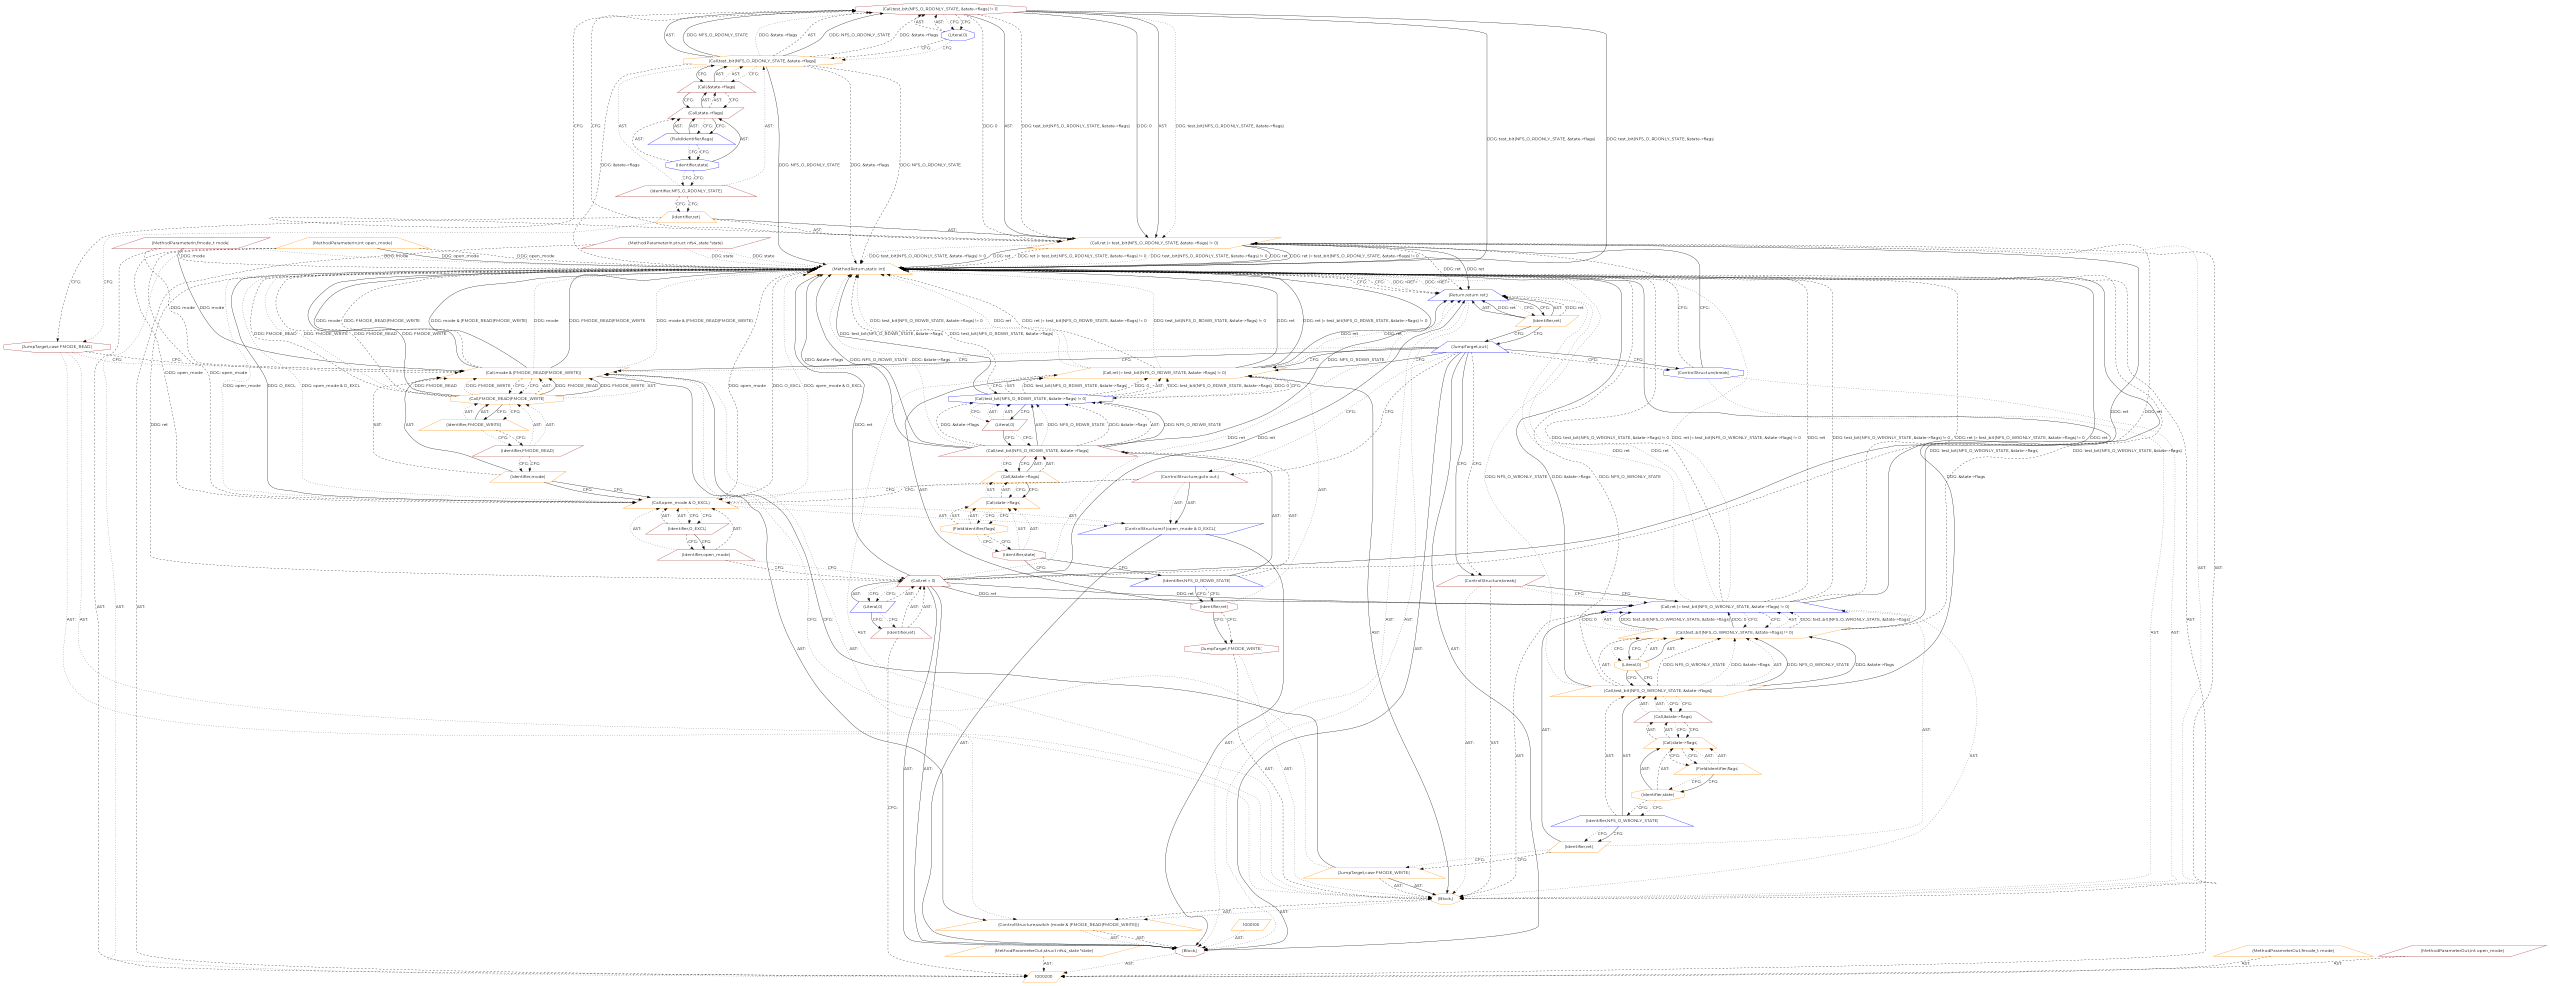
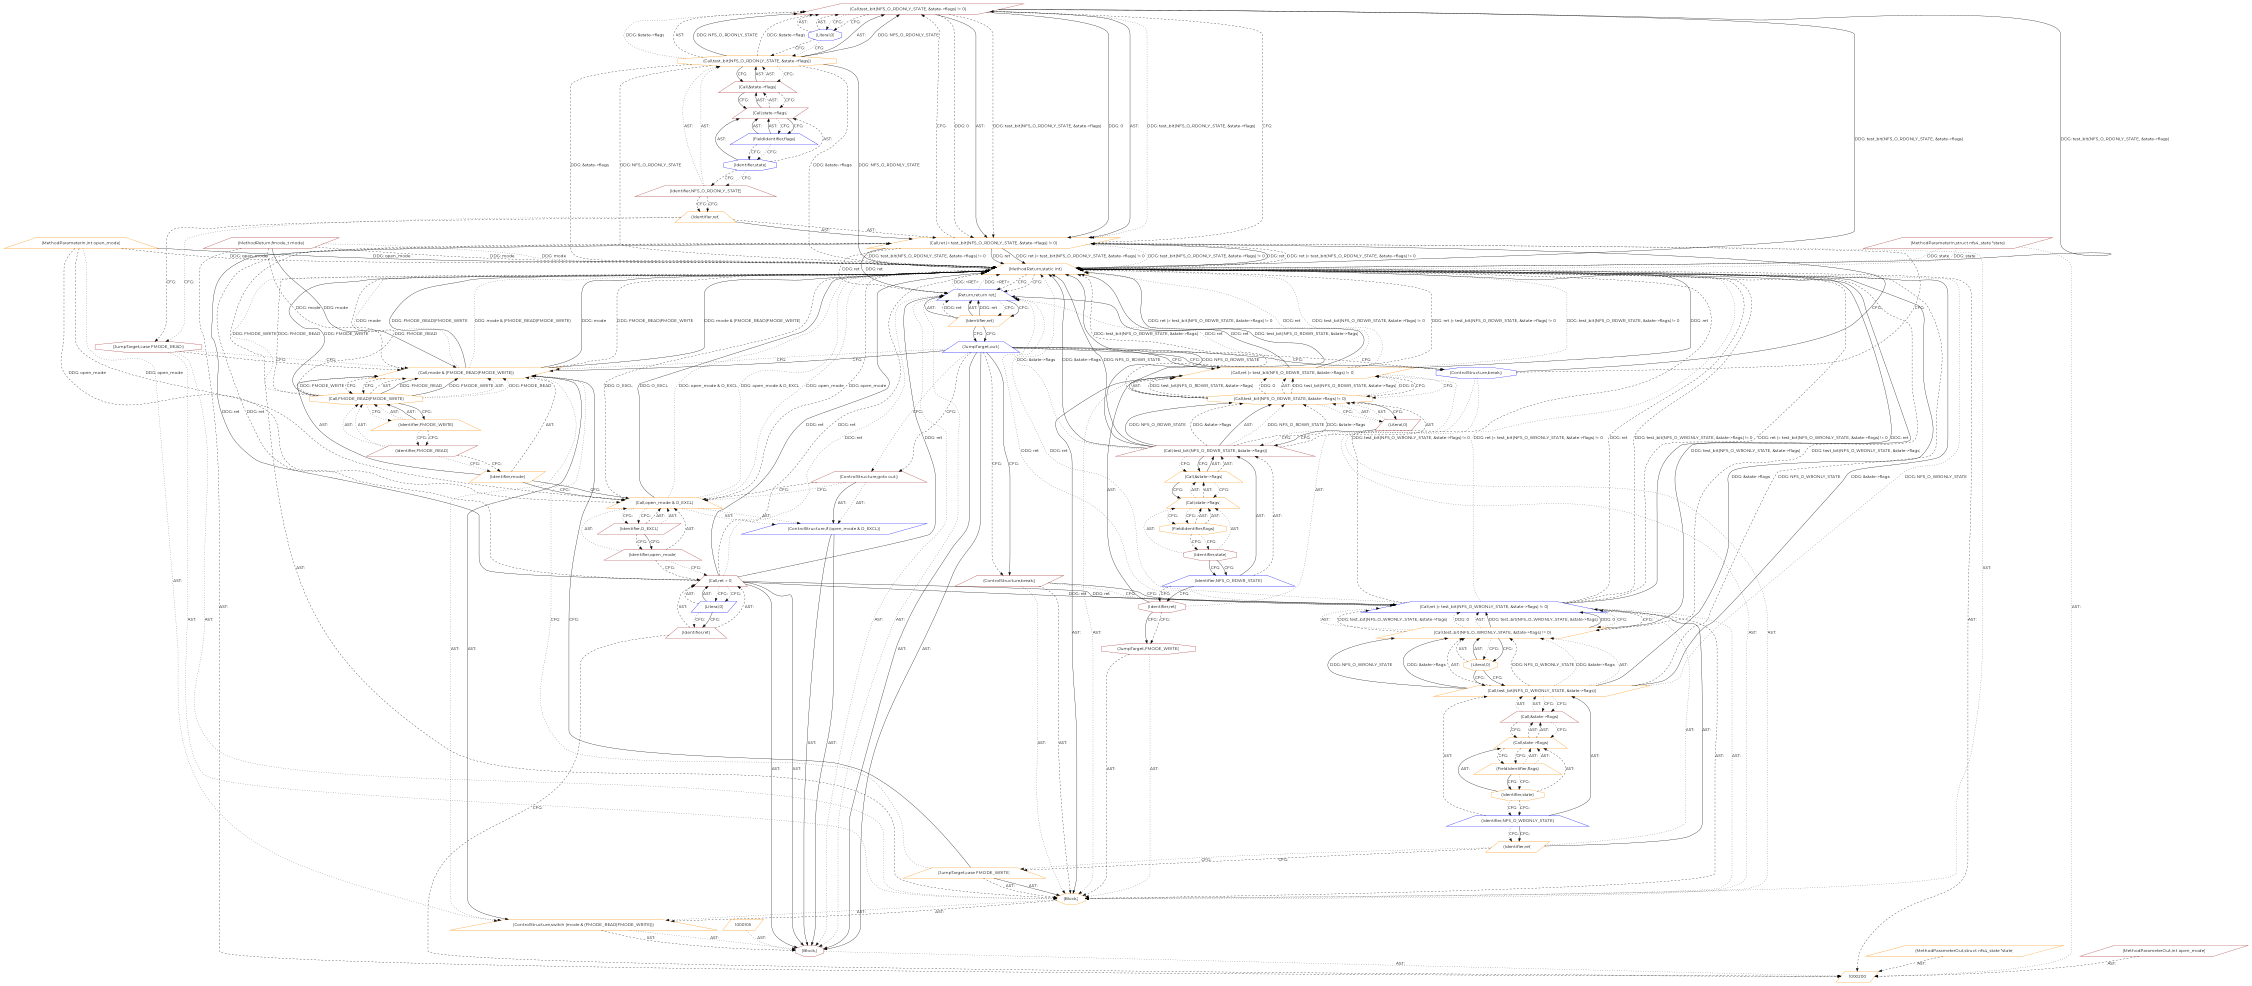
node "(Call,test_bit(NFS_O_RDONLY_STATE, &state->flags) != 0)": shape octagon -> parallelogram
node "(MethodParameterIn,fmode_t mode)": label "(MethodParameterIn,fmode_t mode)" -> "(MethodReturn,fmode_t mode)"
node "(Call,test_bit(NFS_O_RDWR_STATE, &state->flags) != 0)": color blue -> darkorange
edge "(MethodParameterIn,struct nfs4_state *state)" -> "1000200": style dashed -> dotted
node "(MethodParameterOut,fmode_t mode)": removed
edge "(MethodParameterIn,int open_mode)" -> "1000200": now "(MethodParameterIn,int open_mode)" -> "(ControlStructure,switch (mode & (FMODE_READ|FMODE_WRITE)))"
